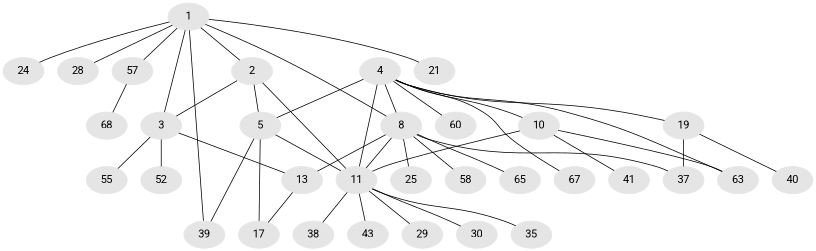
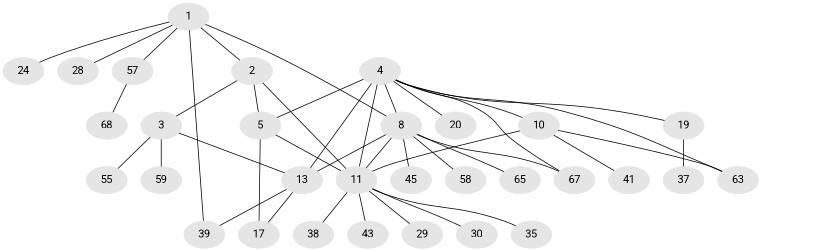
edge "1" -- "3": removed
node "21": removed
edge "4" -- "13": added
node "60": label "60" -> "20"
edge "8" -- "37": now "8" -- "67"
node "52": label "52" -> "59"
edge "5" -- "39": now "13" -- "39"
node "25": label "25" -> "45"
node "40": removed
